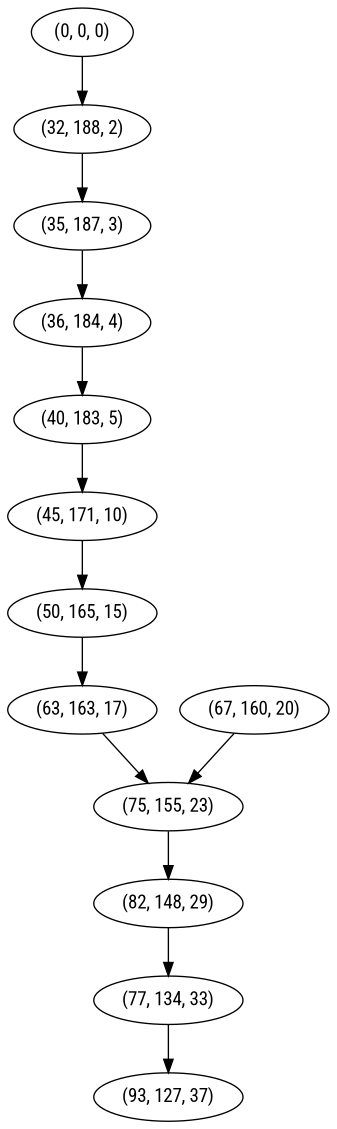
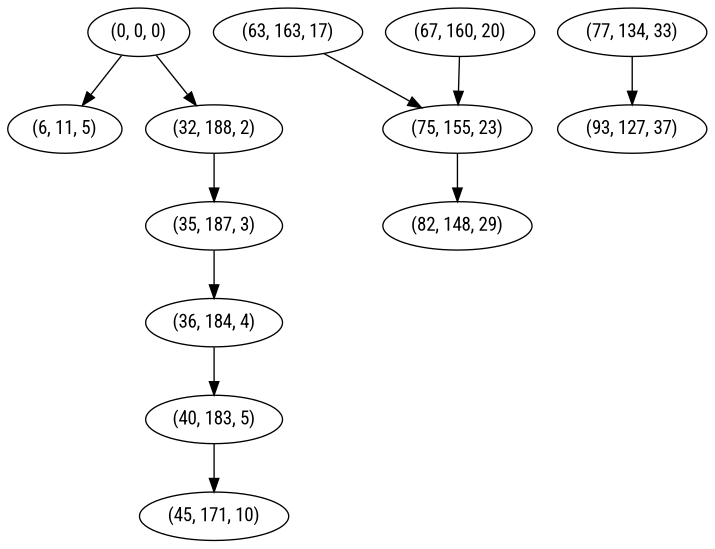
node "(6, 11, 5)": added
node "(50, 165, 15)": removed
edge "(82, 148, 29)" -> "(77, 134, 33)": removed
